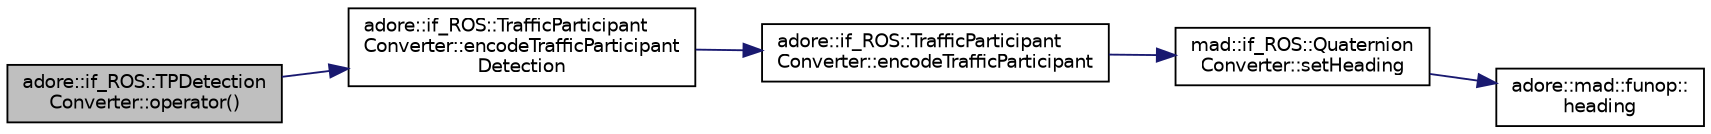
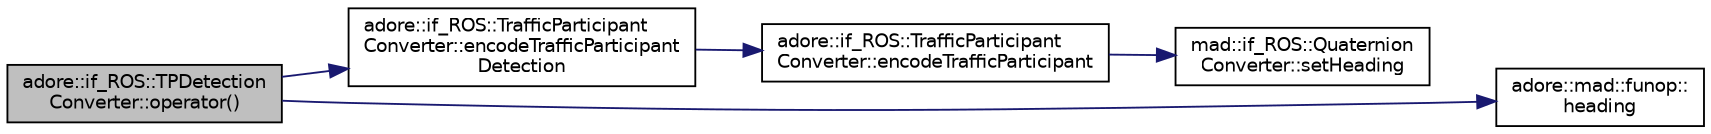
edge "mad::if_ROS::Quaternion Converter::setHeading" -> "adore::mad::funop:: heading": now "adore::if_ROS::TPDetection Converter::operator()" -> "adore::mad::funop:: heading"
